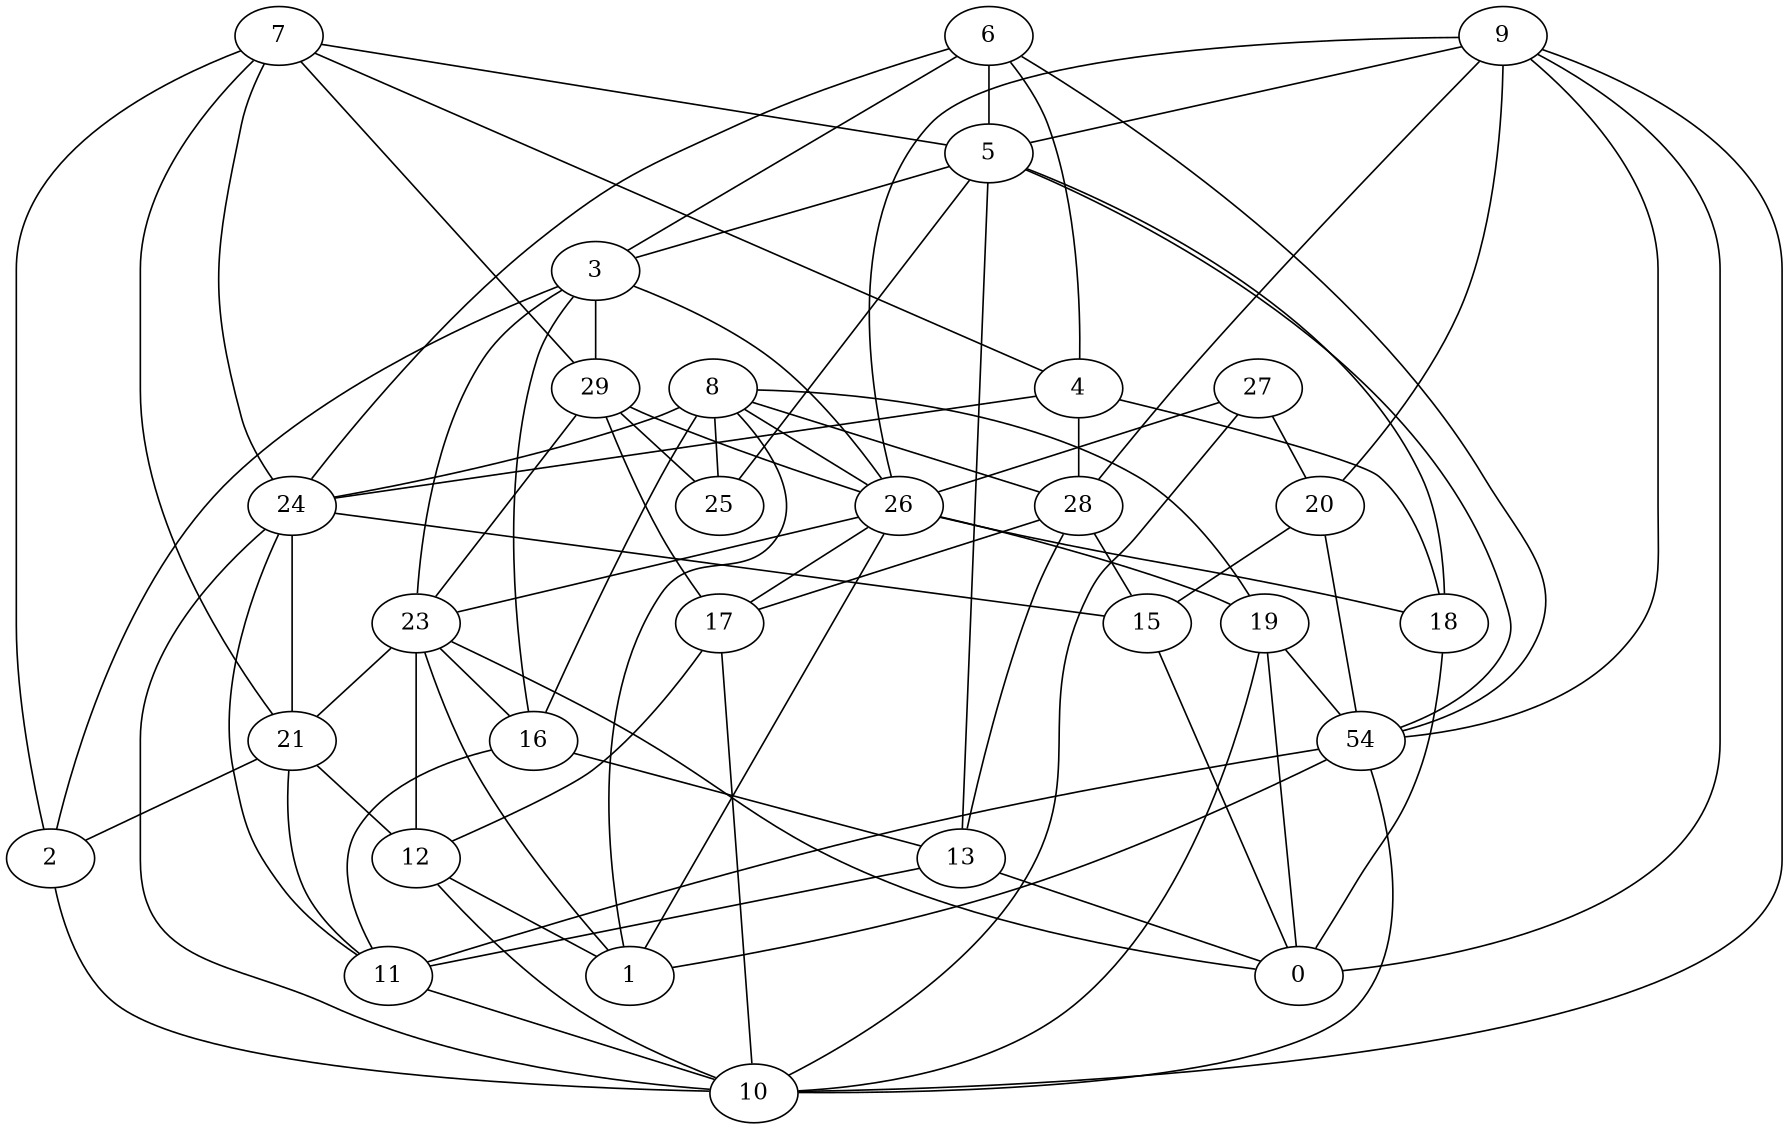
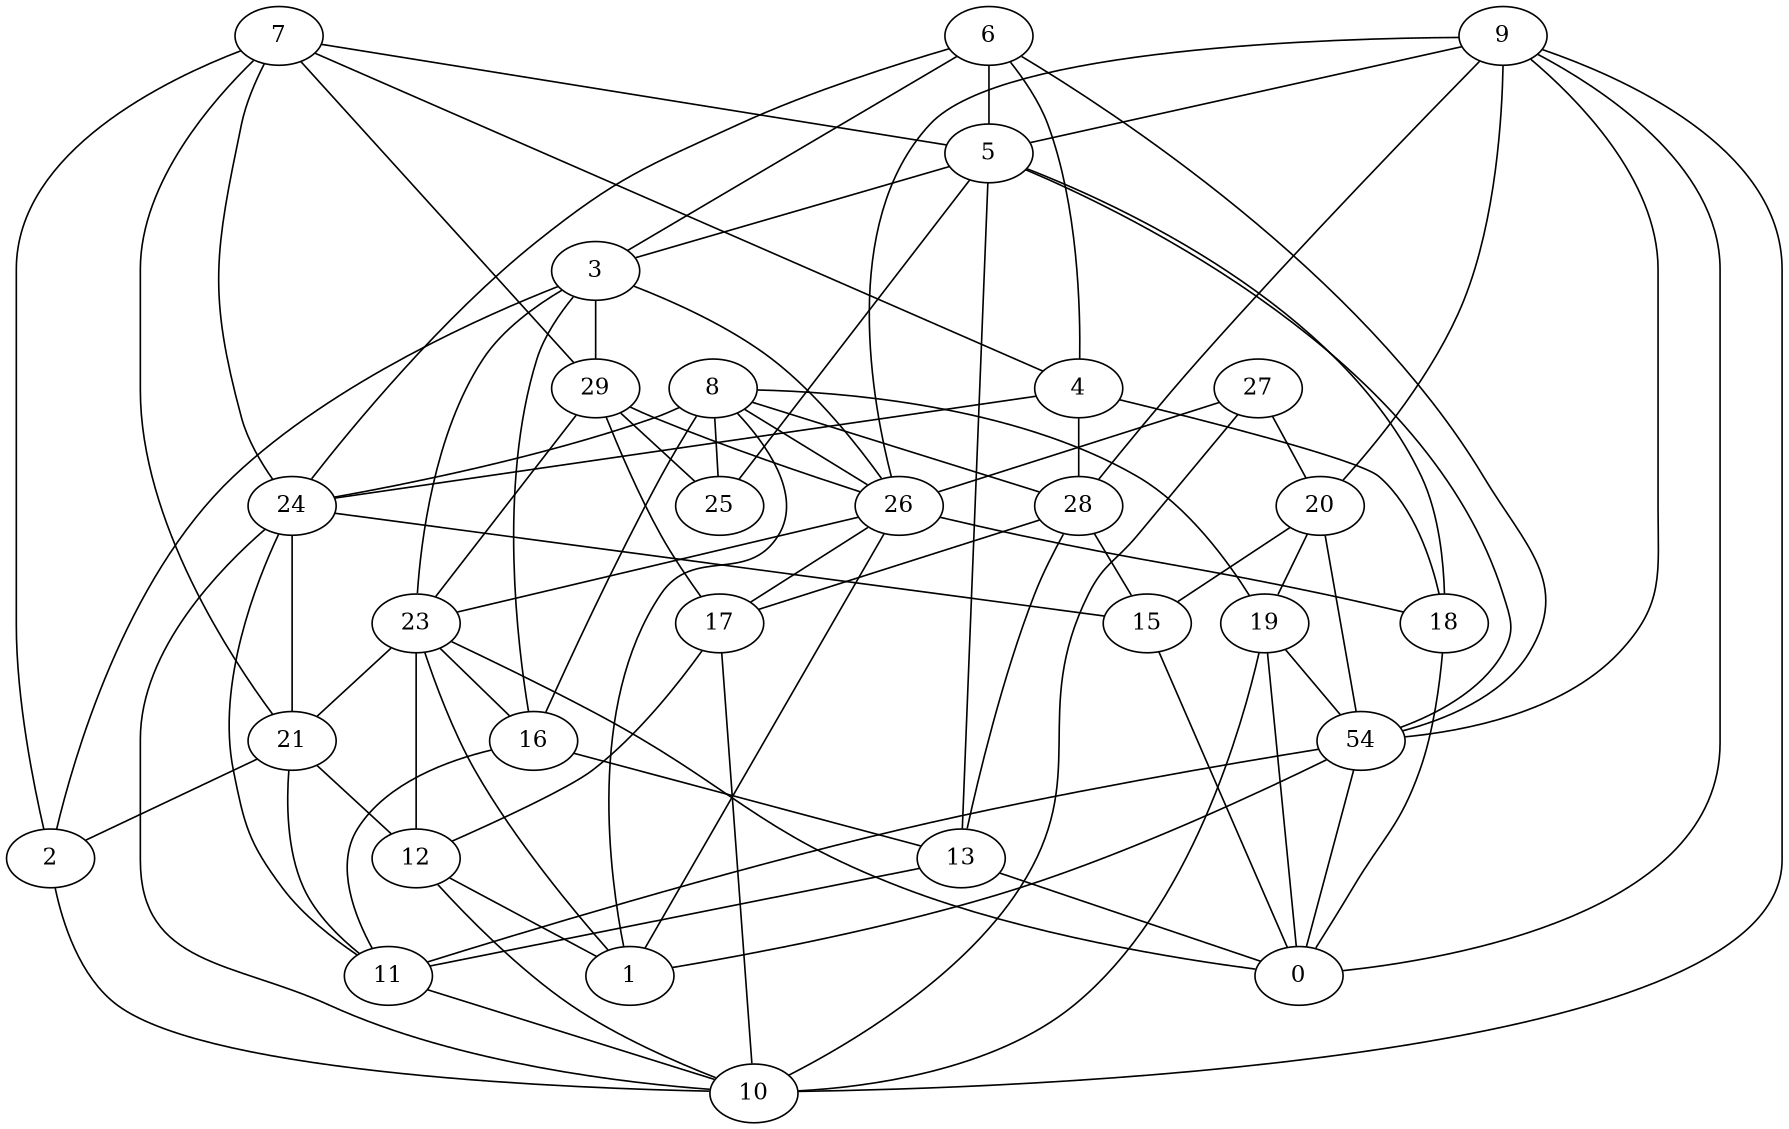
edge "26" -- "19": now "20" -- "19"
edge "54" -- "10": now "54" -- "0"
